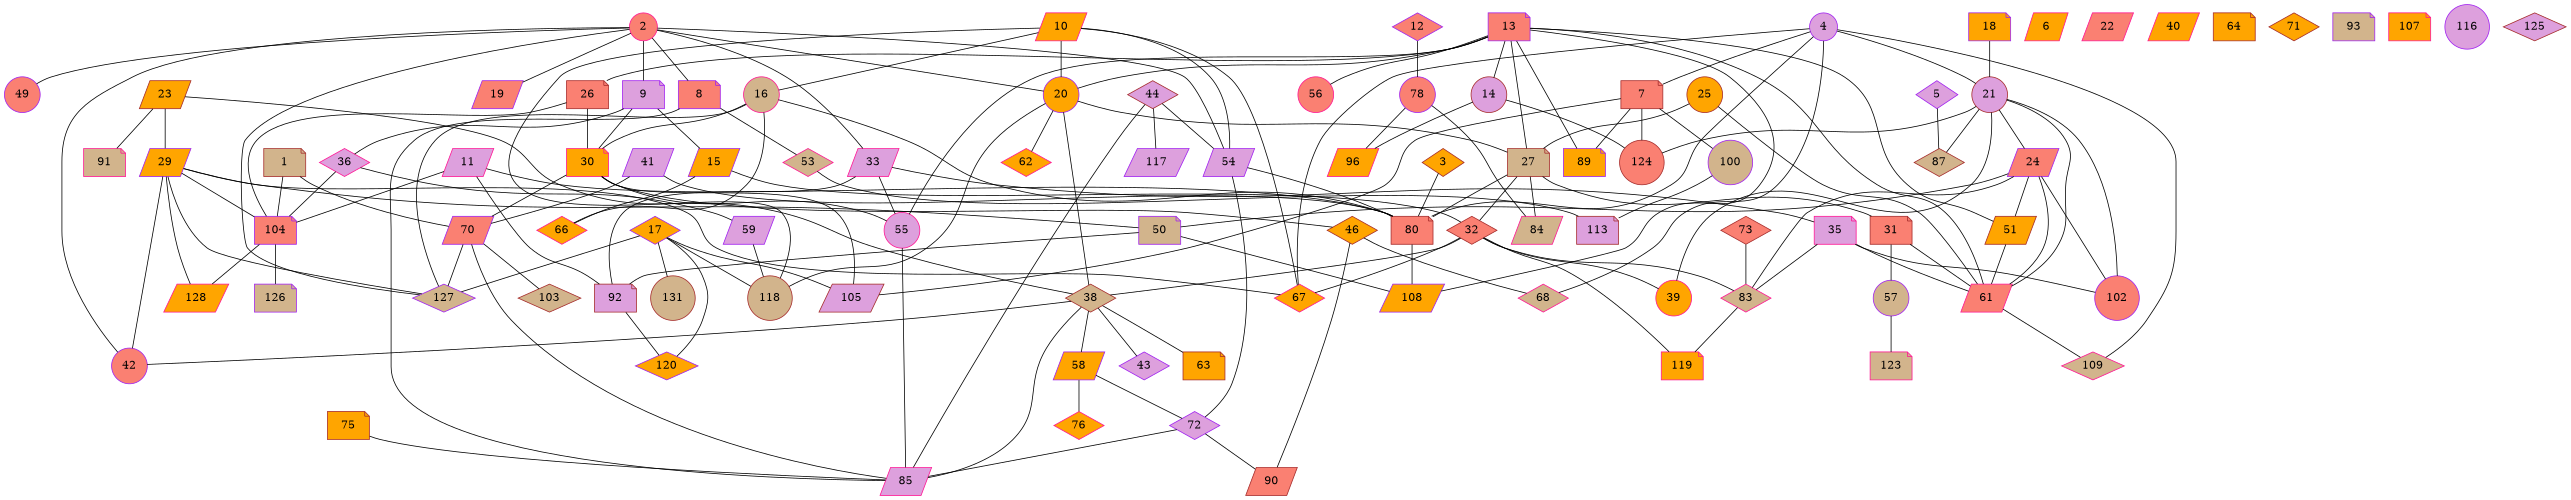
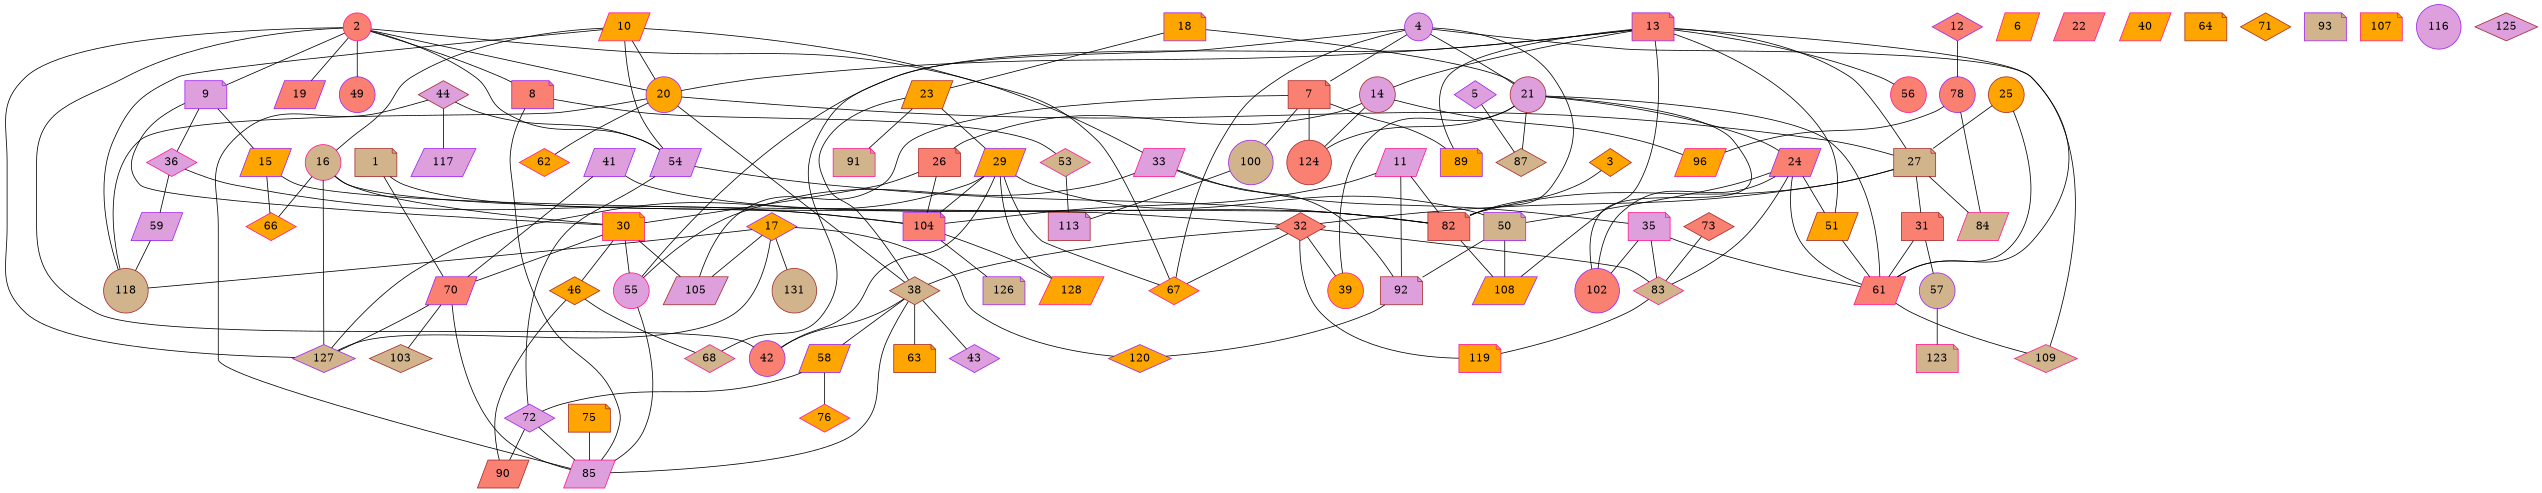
edge "13" -- "26": now "14" -- "26"
edge "18" -- "23": added
node "80": label "80" -> "82"
